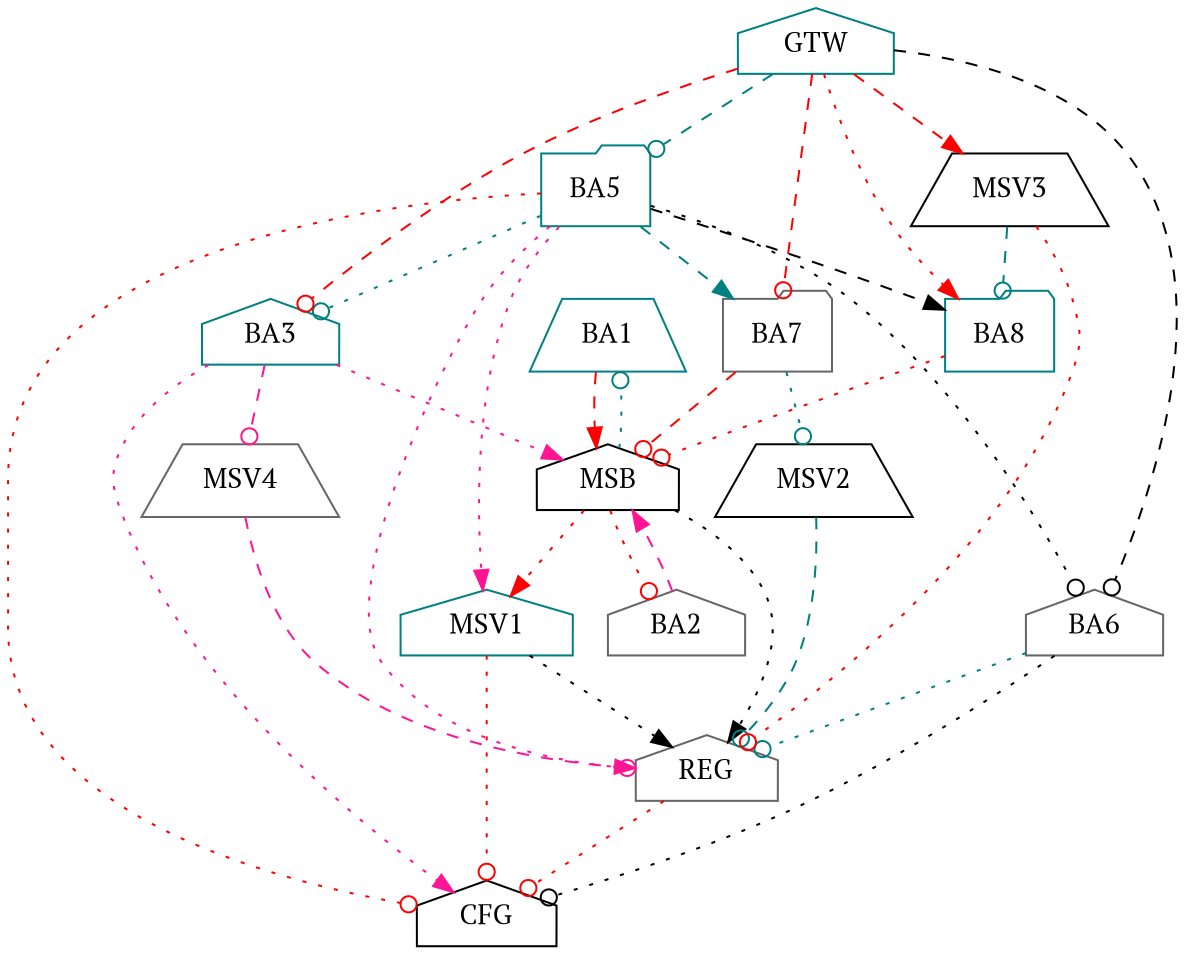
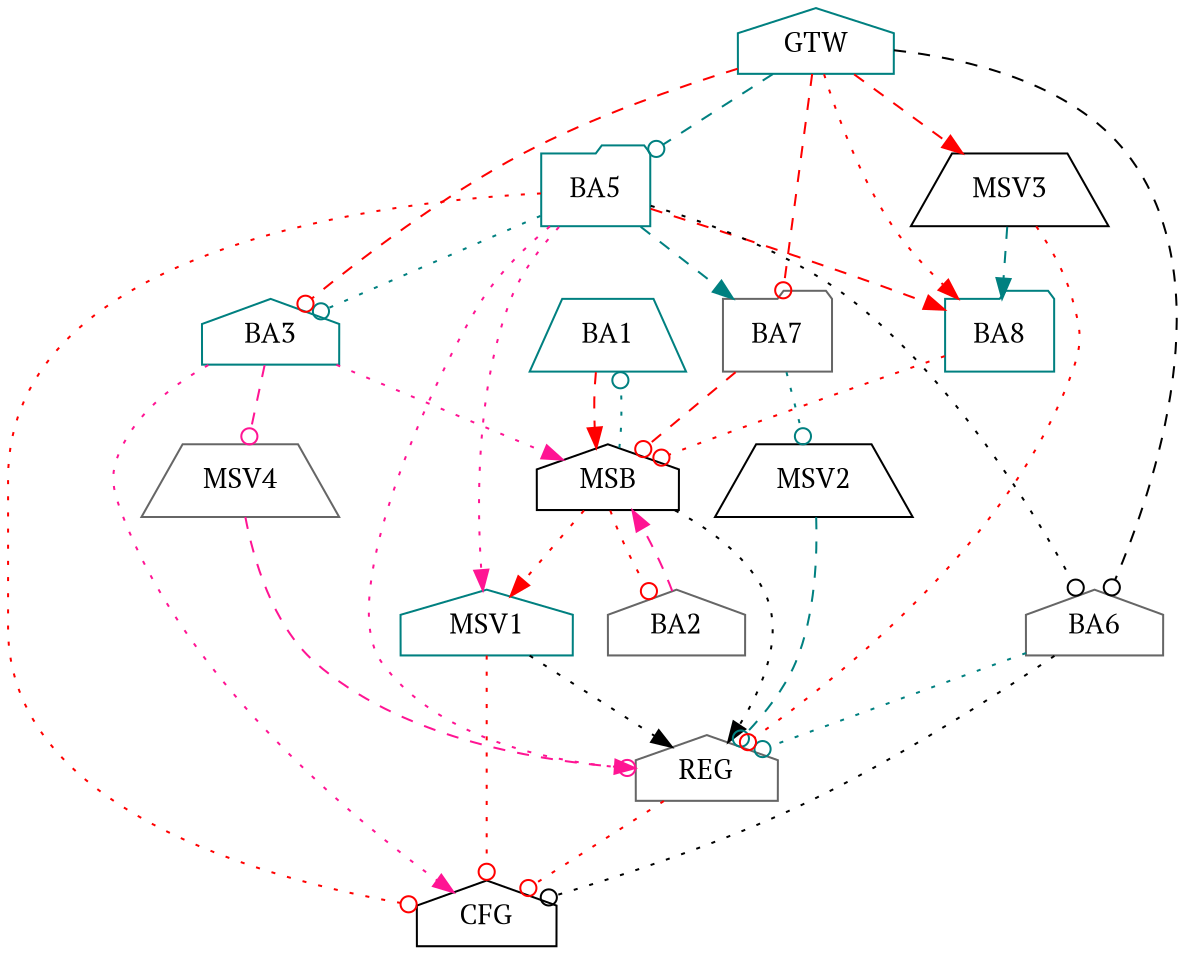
edge "MSV3" -> "BA8": arrowhead odot -> normal
edge "BA5" -> "BA8": color black -> red
